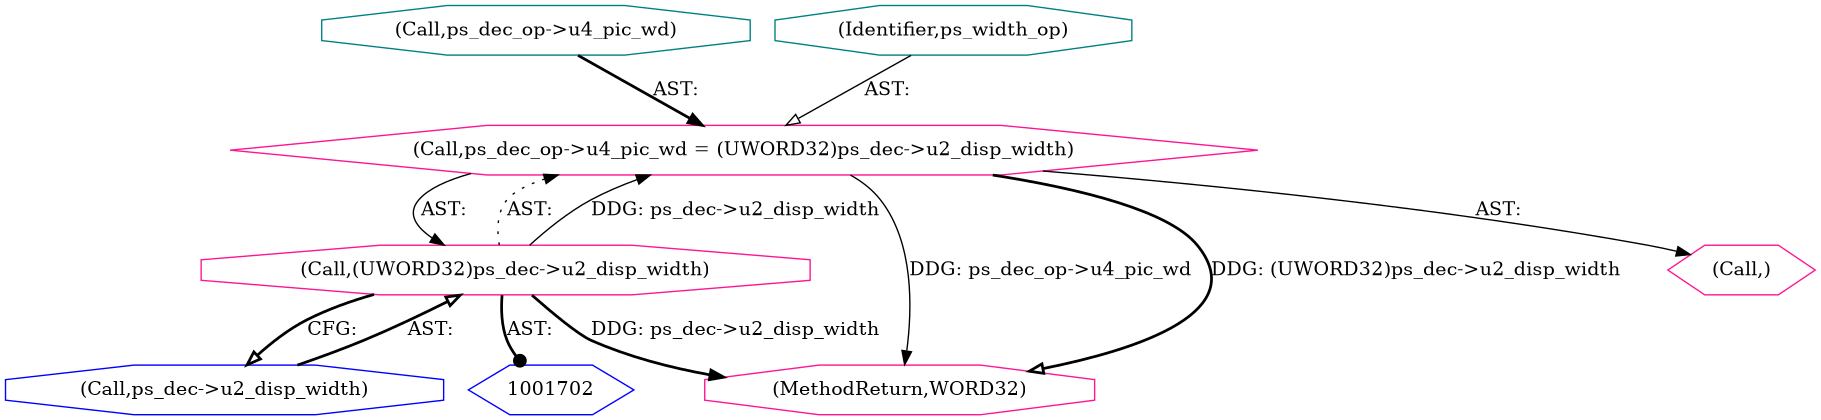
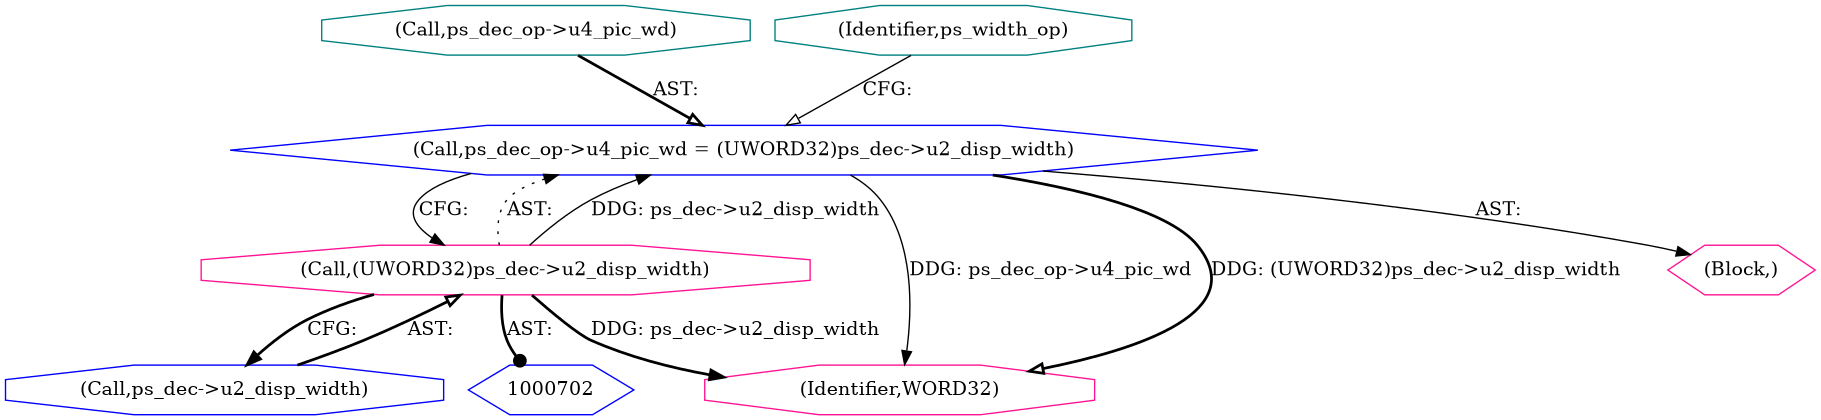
edge "(Call,ps_dec_op->u4_pic_wd)" -> "(Call,ps_dec_op->u4_pic_wd = (UWORD32)ps_dec->u2_disp_width)": arrowhead normal -> onormal
edge "(Identifier,ps_width_op)" -> "(Call,ps_dec_op->u4_pic_wd = (UWORD32)ps_dec->u2_disp_width)": label "AST: " -> "CFG: "
node "(Call,ps_dec_op->u4_pic_wd = (UWORD32)ps_dec->u2_disp_width)": color deeppink -> blue
edge "(Call,ps_dec_op->u4_pic_wd = (UWORD32)ps_dec->u2_disp_width)" -> "(Call,(UWORD32)ps_dec->u2_disp_width)": label "AST: " -> "CFG: "
node "(Call,)": label "(Call,)" -> "(Block,)"
edge "(Call,(UWORD32)ps_dec->u2_disp_width)" -> "(Call,ps_dec->u2_disp_width)": arrowhead onormal -> normal
node "1001702": label "1001702" -> "1000702"
node "(MethodReturn,WORD32)": label "(MethodReturn,WORD32)" -> "(Identifier,WORD32)"
